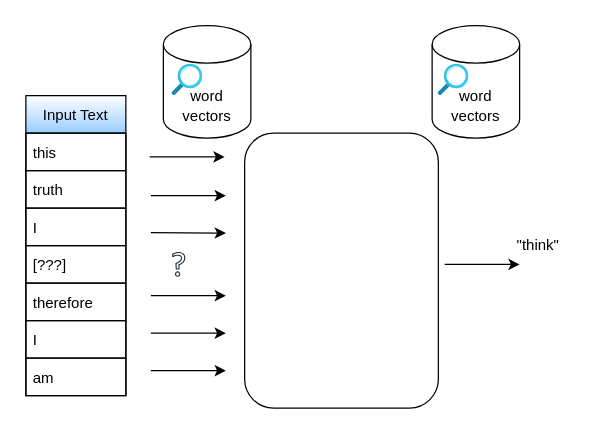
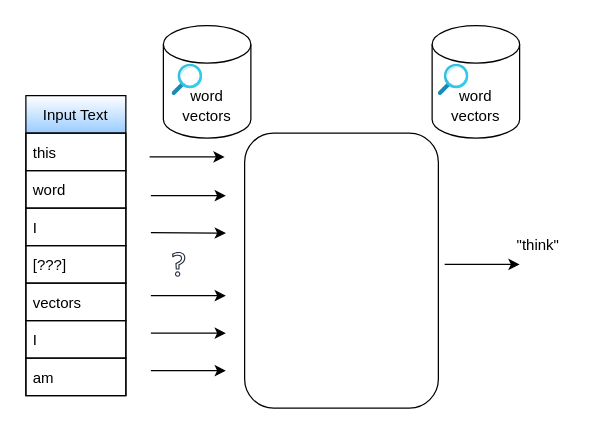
node "truth": label "truth" -> "word"
node "therefore": label "therefore" -> "vectors"
